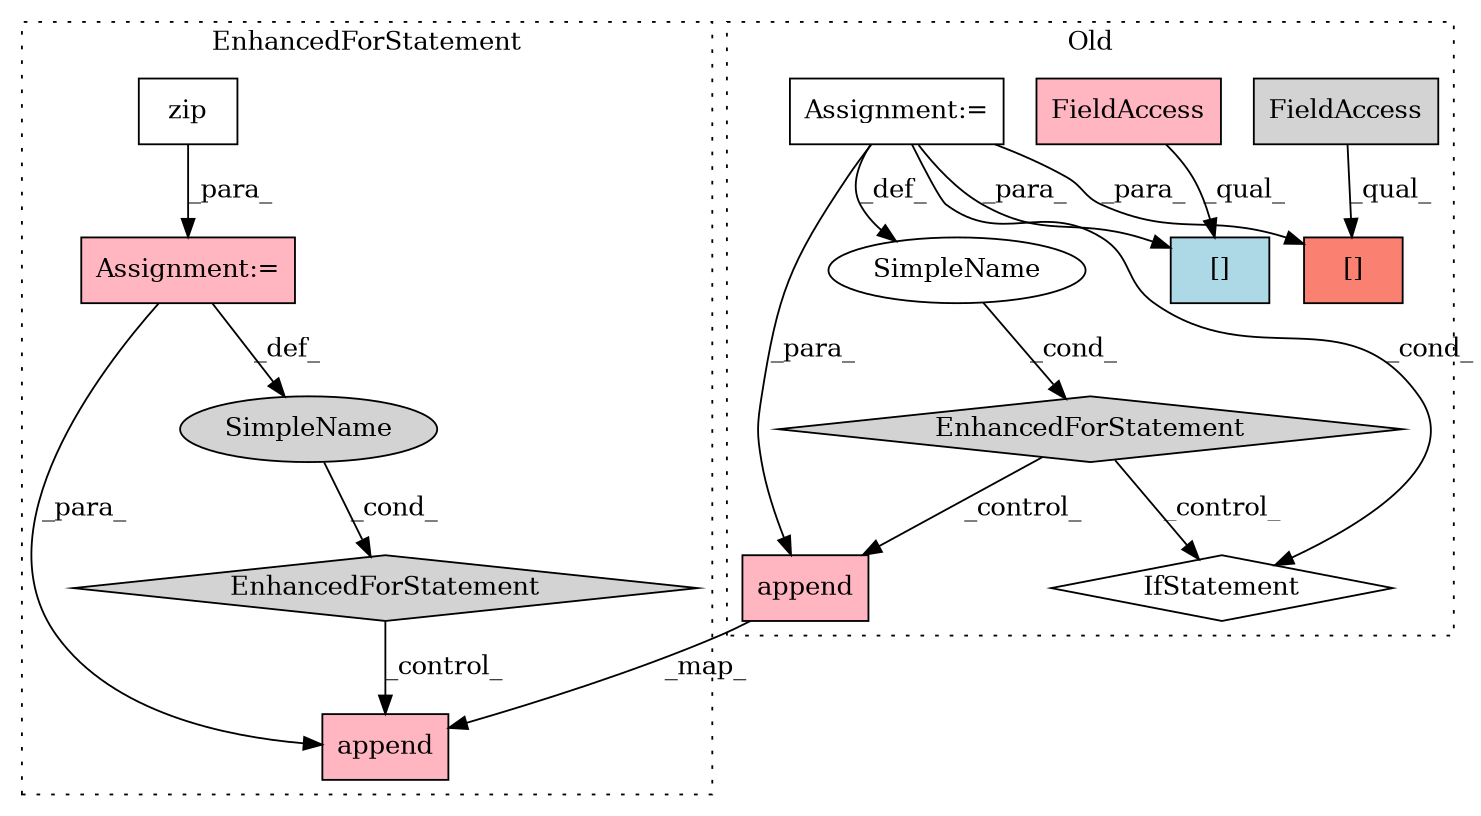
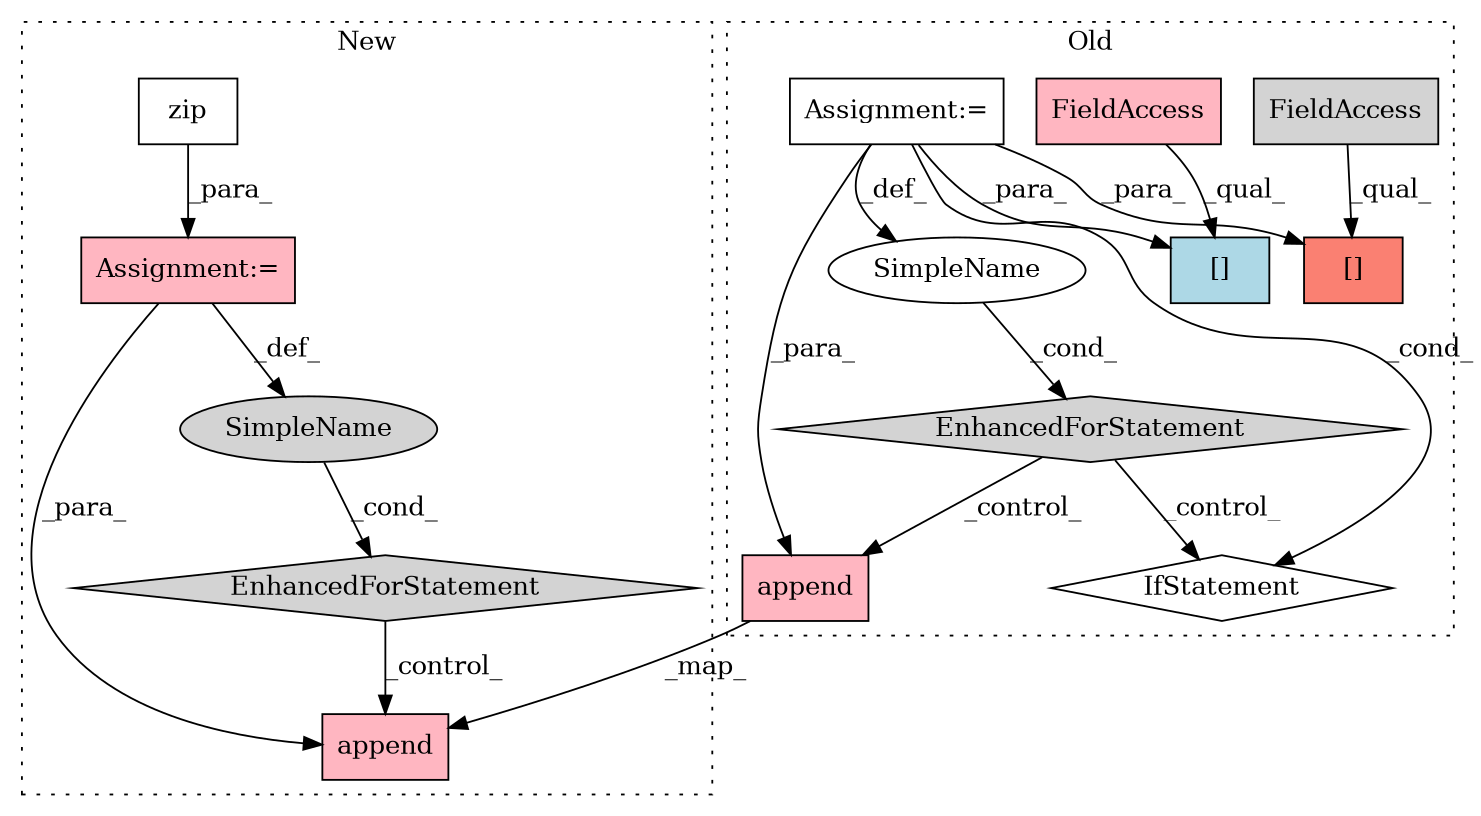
cluster "EnhancedForStatement": label "EnhancedForStatement" -> "New"
